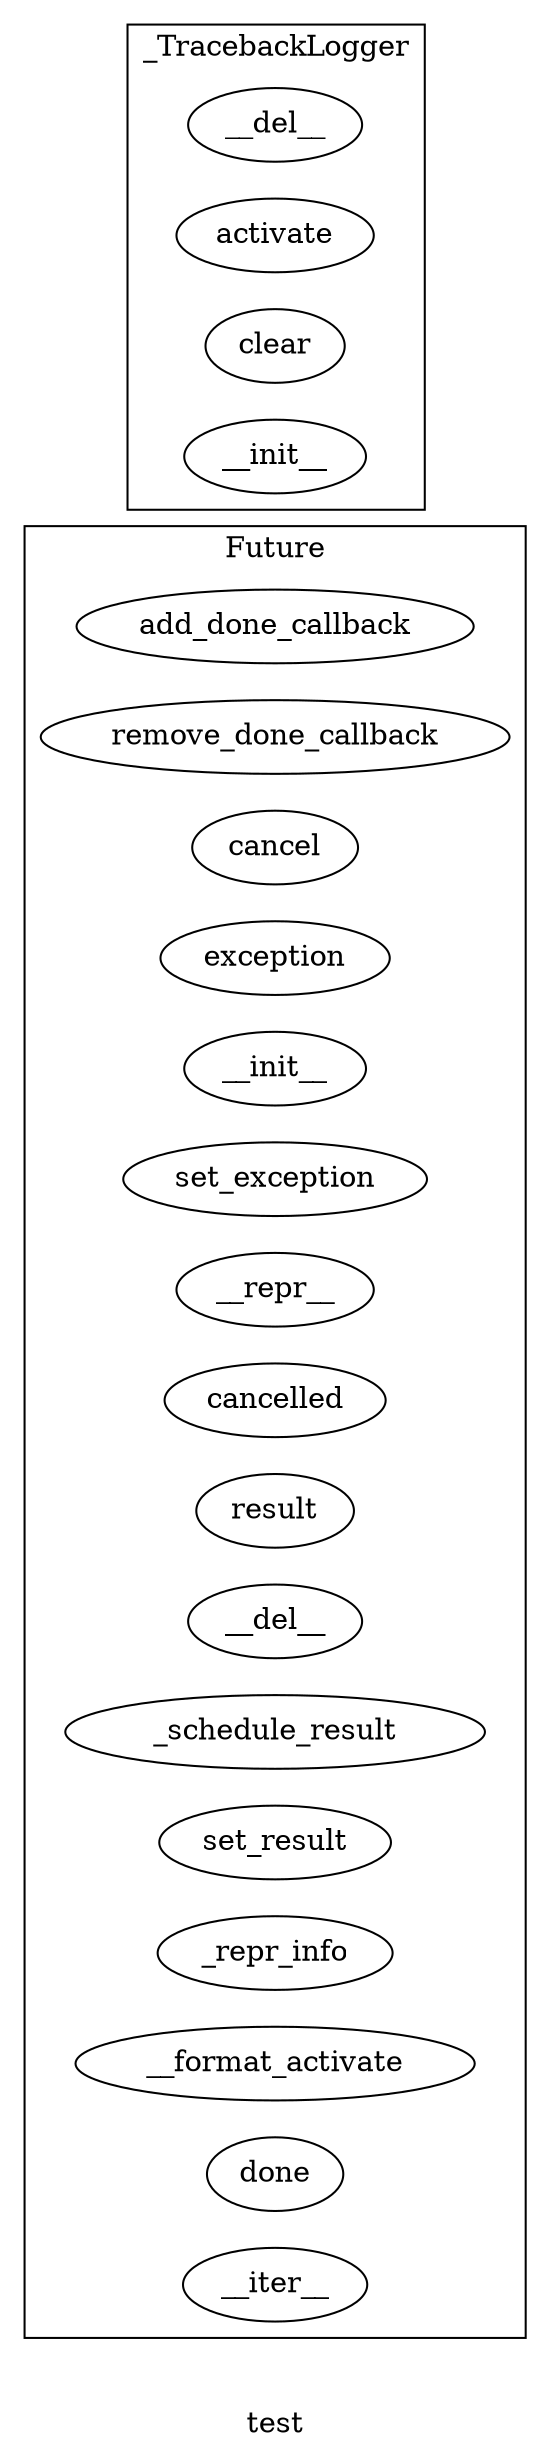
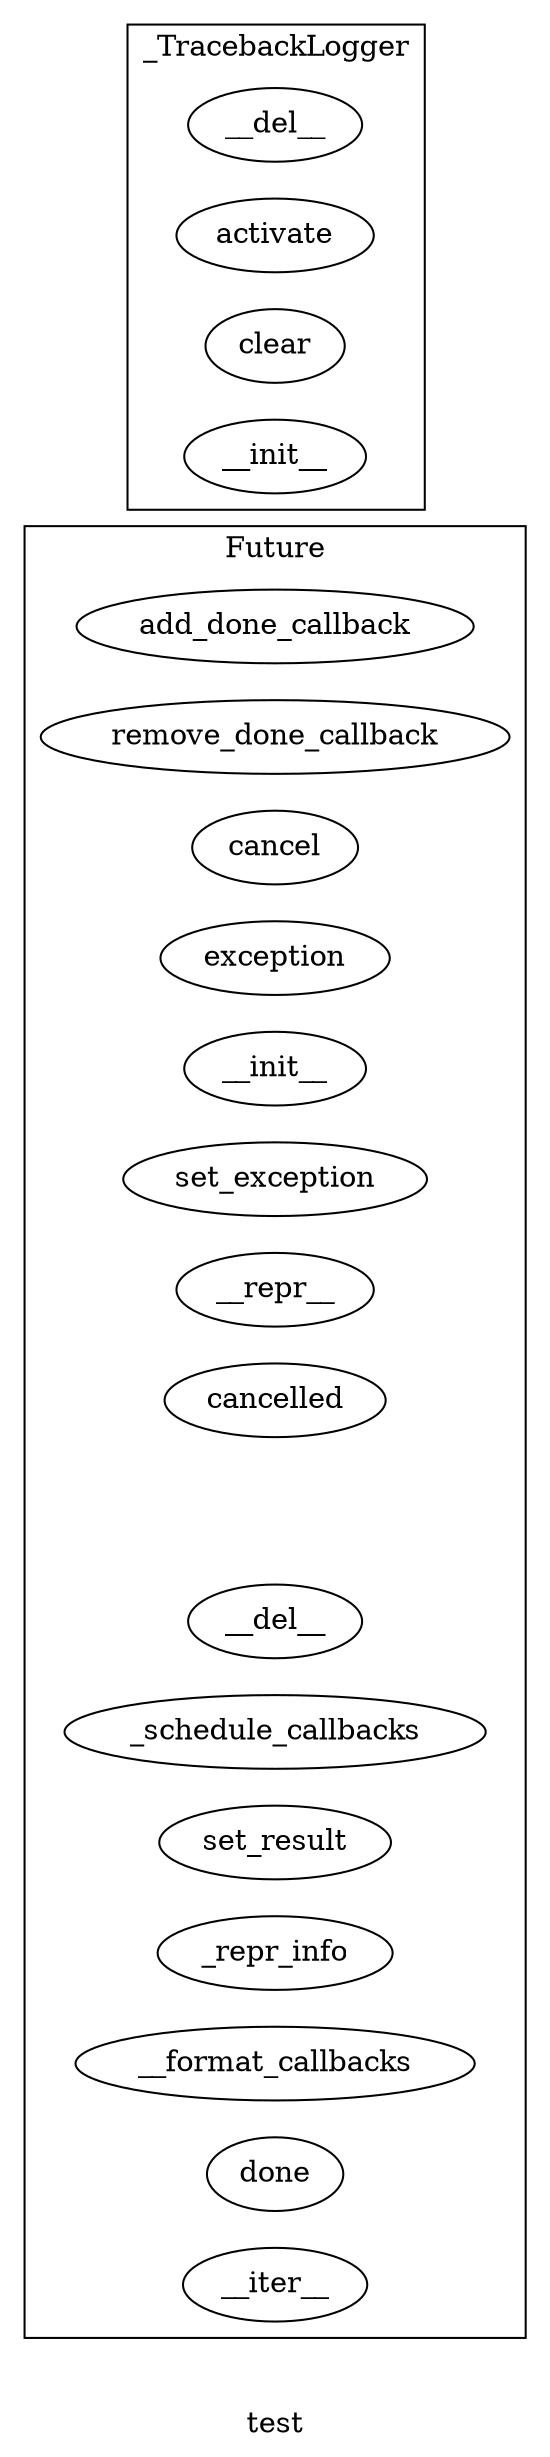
node "result": removed
node "_schedule_result": label "_schedule_result" -> "_schedule_callbacks"
node "__format_activate": label "__format_activate" -> "__format_callbacks"
